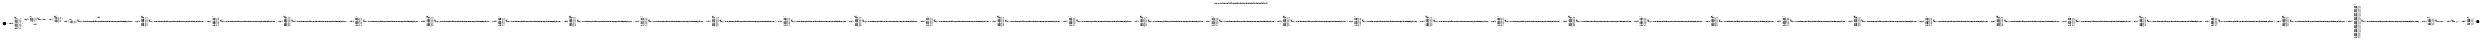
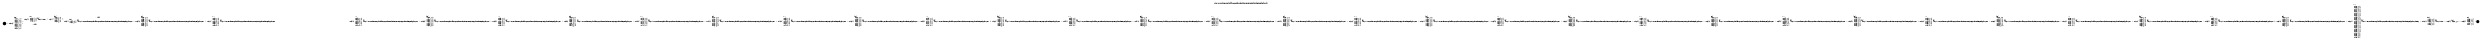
node "0x10938b [28]": removed
